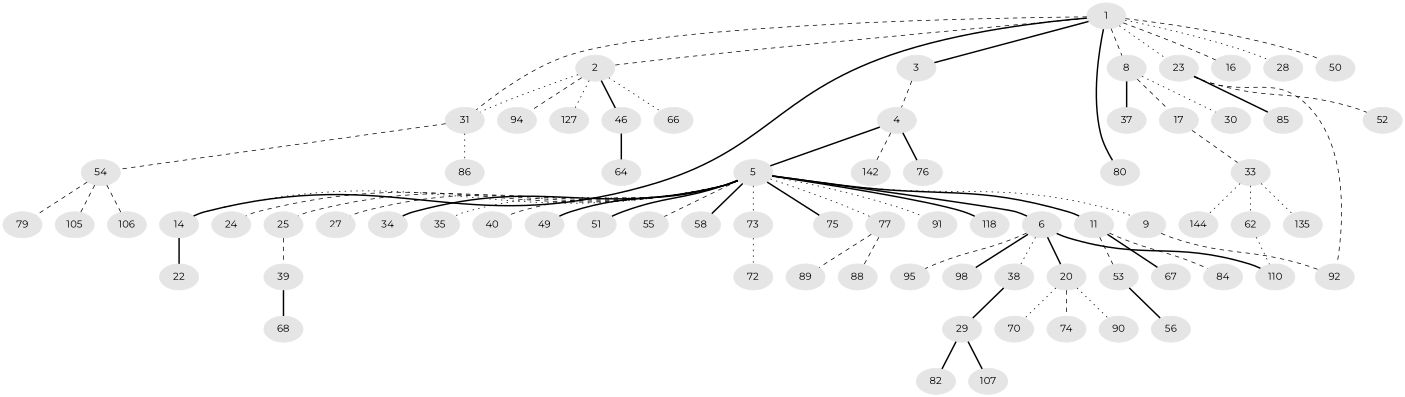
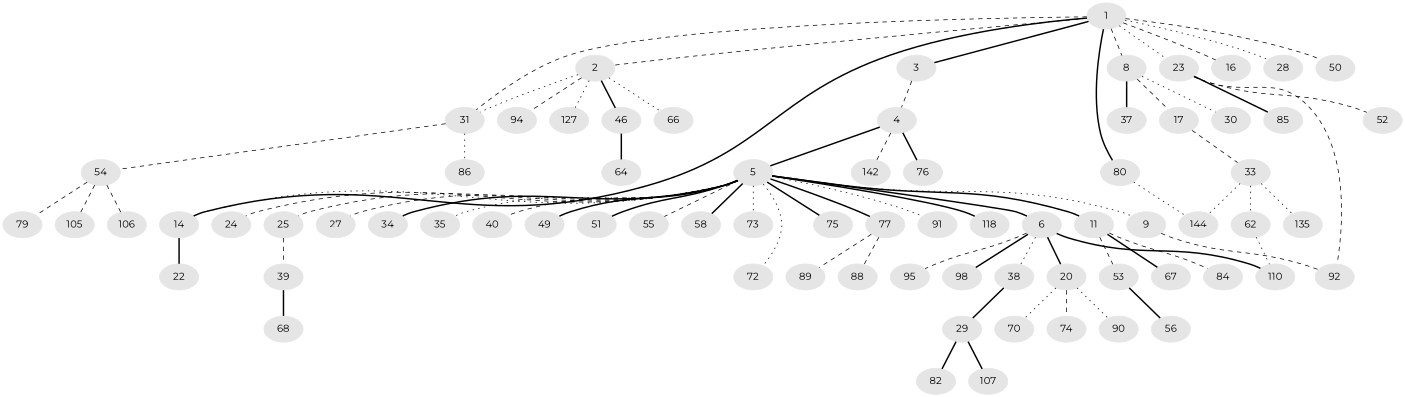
edge "5" -- "77": style dotted -> bold
edge "80" -- "144": added
edge "73" -- "72": now "5" -- "72"
